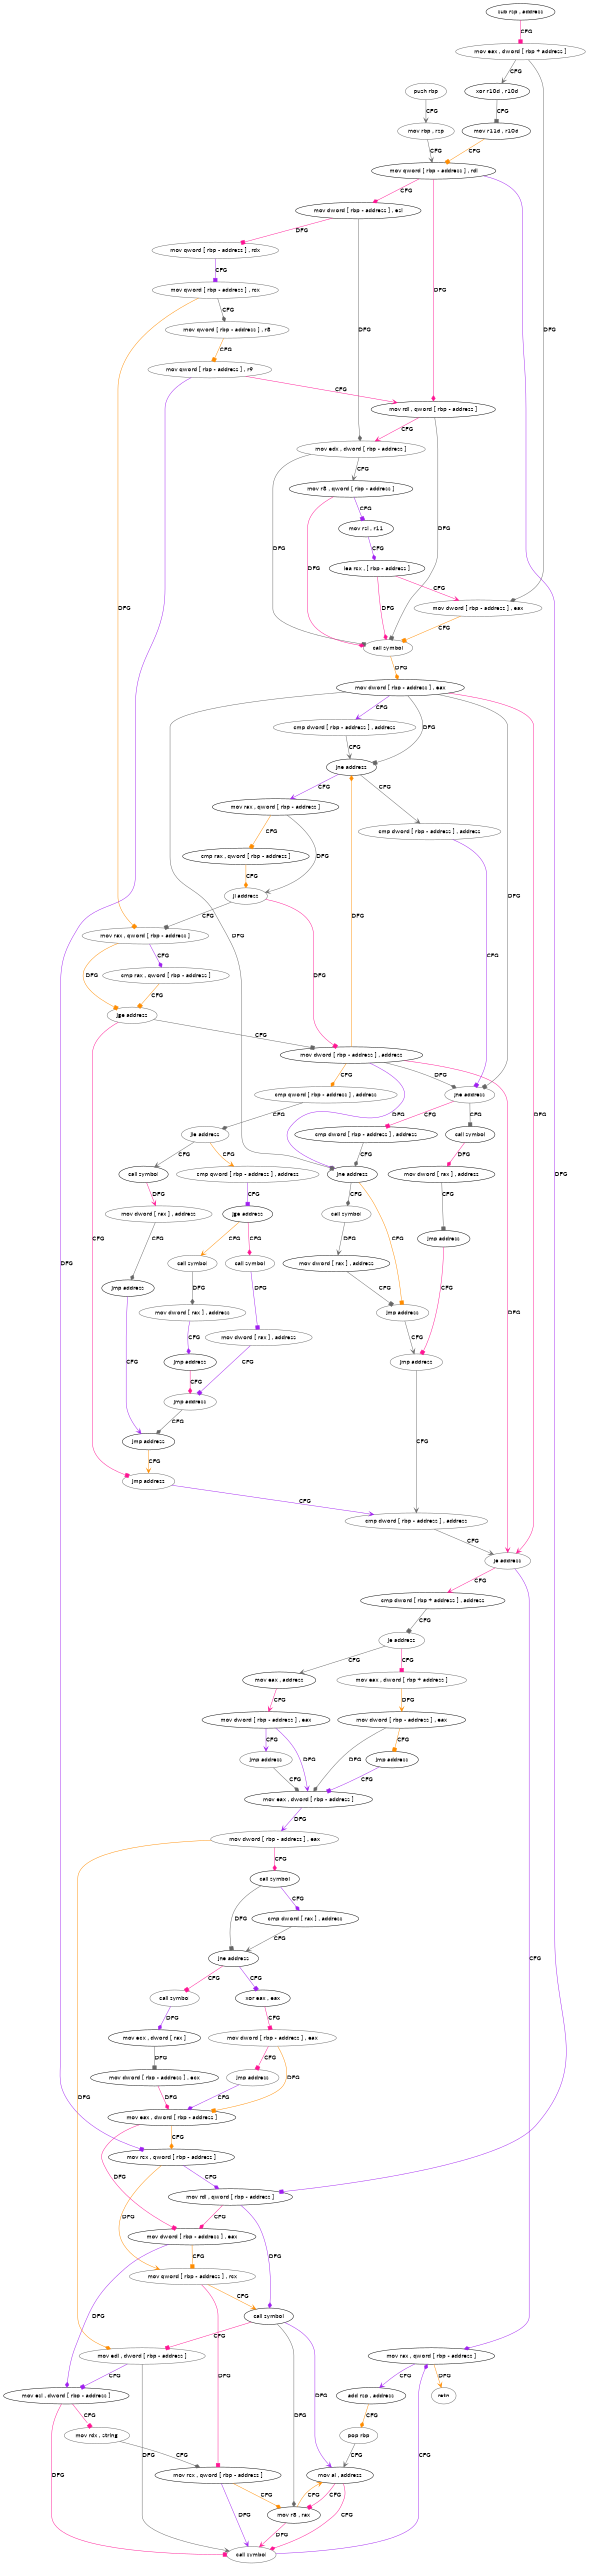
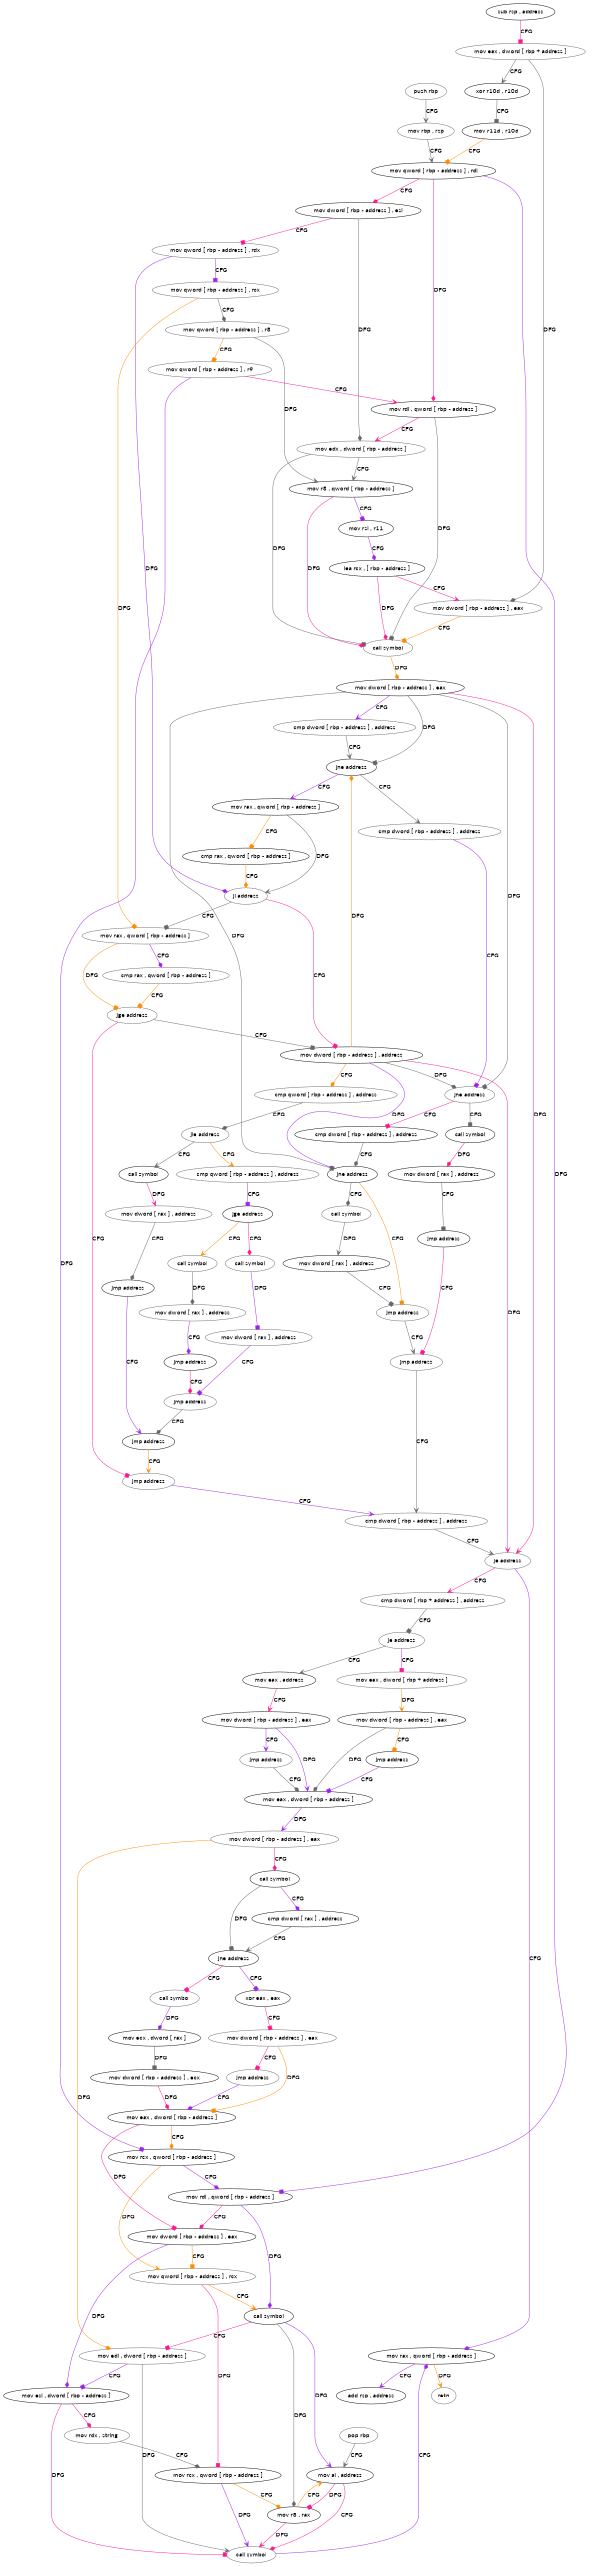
edge "mov dword [ rbp - address ] , esi" -> "mov qword [ rbp - address ] , rdx": label "DFG" -> "CFG"
edge "mov qword [ rbp - address ] , r8" -> "mov r8 , qword [ rbp - address ]": added, label "DFG"
edge "mov qword [ rbp - address ] , rdx" -> "jl address": added, label "DFG"
edge "jl address" -> "mov dword [ rbp - address ] , address": label "DFG" -> "CFG"
node "cmp dword [ rbp + address ] , address": color black -> gray40
edge "mov esi , dword [ rbp - address ]" -> "mov rdx , string": arrowhead box -> diamond
edge "add rsp , address" -> "pop rbp": removed, label "CFG"
edge "mov al , address" -> "mov r8 , rax": label "CFG" -> "DFG"
